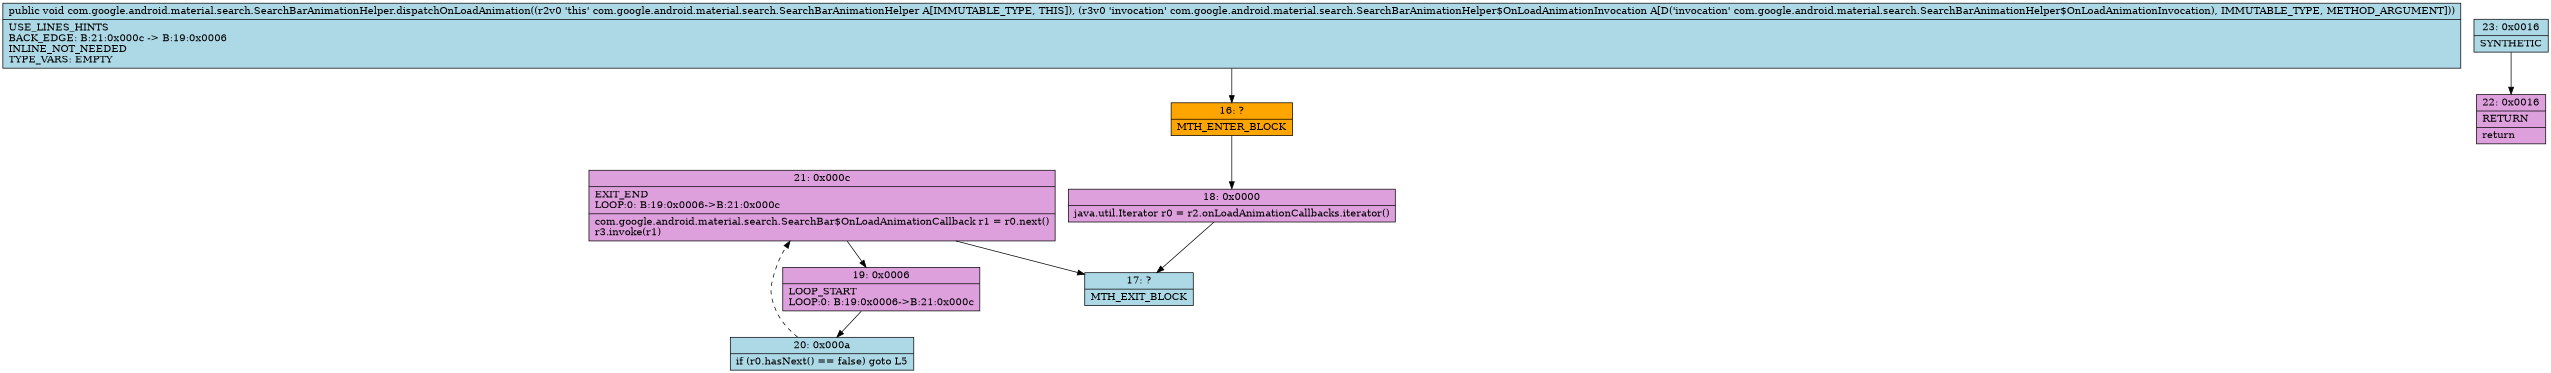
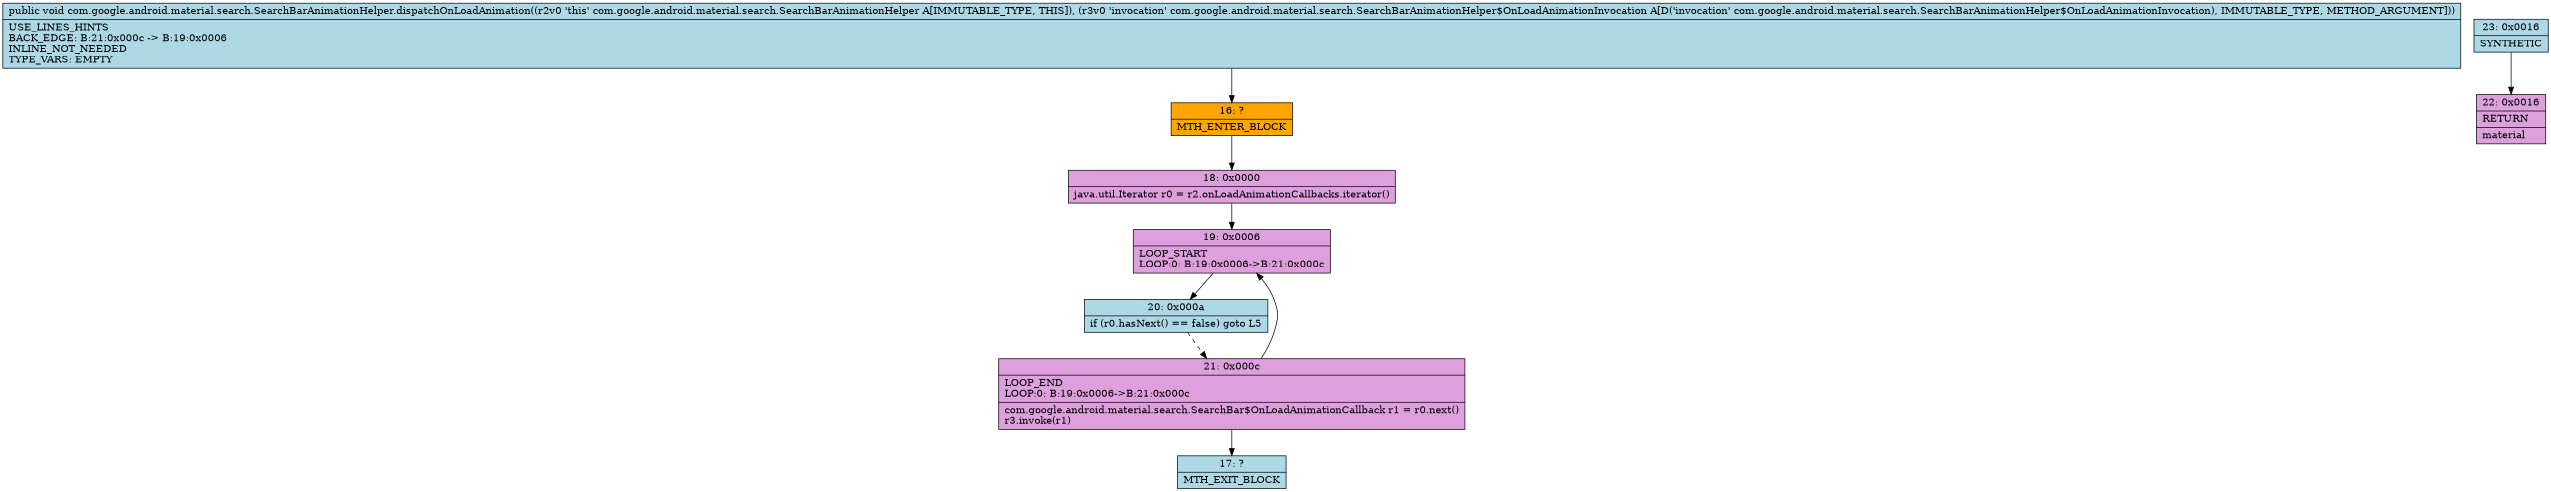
node "22: 0x0016": text "return" -> "material"
node "21: 0x000c": text "EXIT_END" -> "LOOP_END"
edge "18: 0x0000" -> "17: ?": now "18: 0x0000" -> "19: 0x0006"
